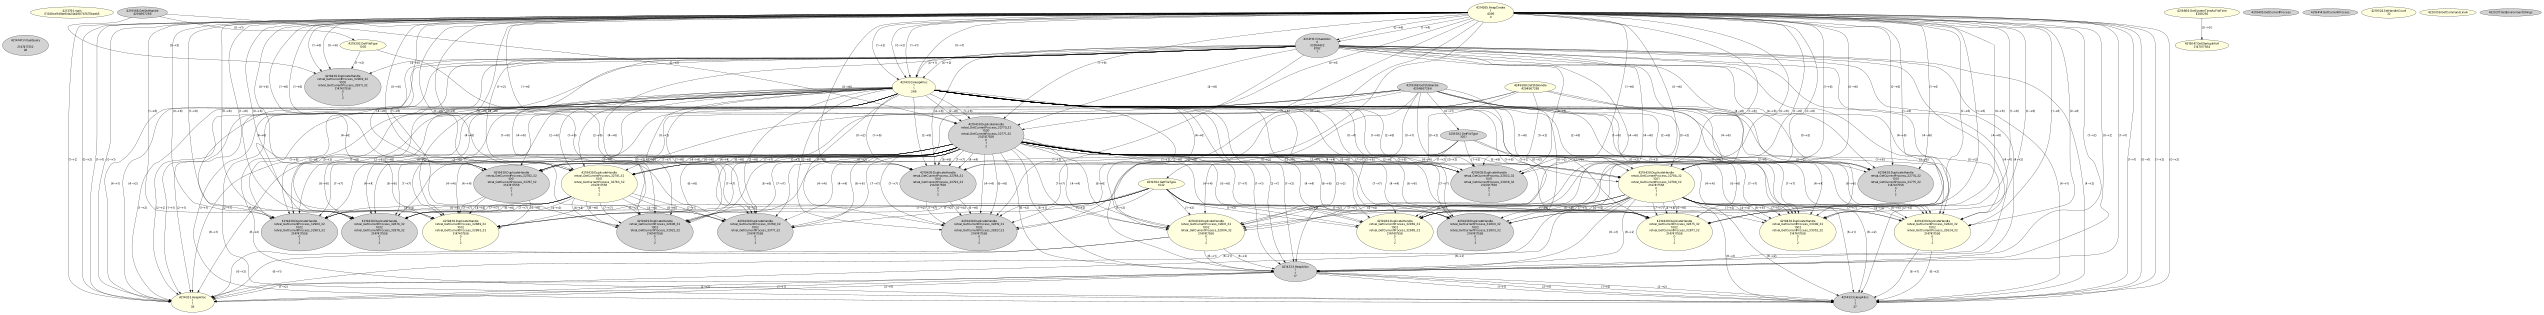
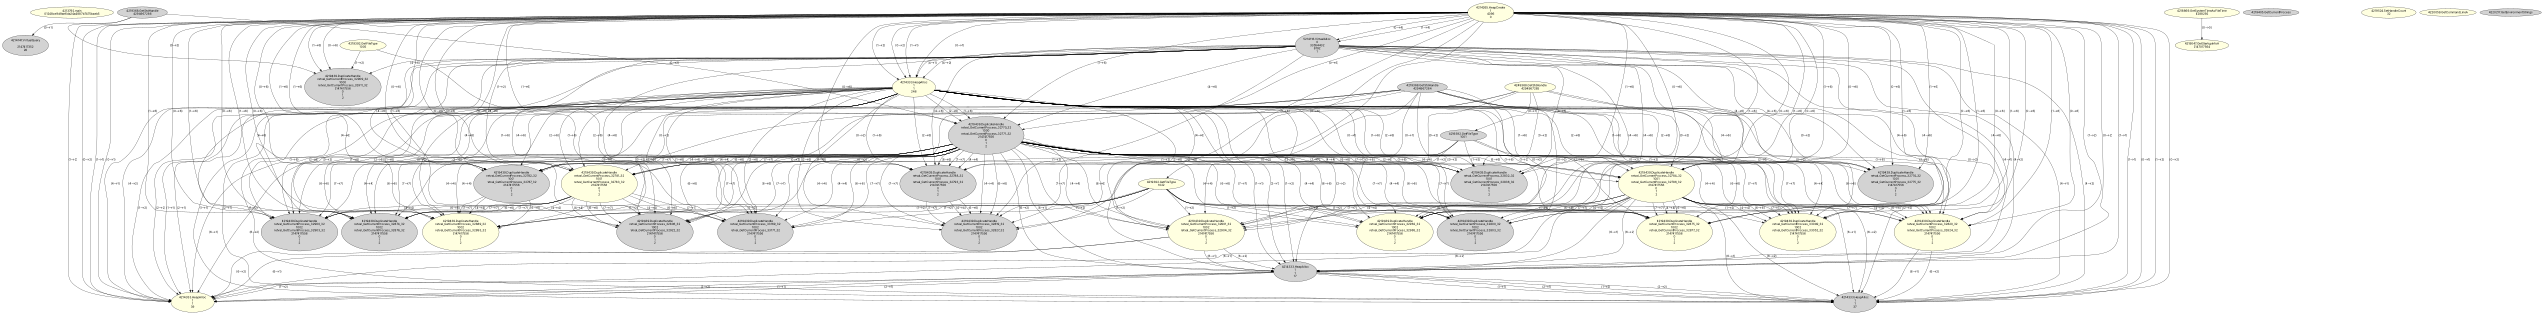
node "4219414.GetCurrentProcess": removed
edge "4219368.GetStdHandle 4294967286" -> "4219392.GetFileType 1005": now "4219368.GetStdHandle 4294967286" -> "4214147.VirtualQuery 2147417352 28"
node "4214116.VirtualAlloc 0 33554432 8192 1": label "4214116.VirtualAlloc 0 33554432 8192 1" -> "5214116.VirtualAlloc 0 33554432 8192 1"
edge "4219368.GetStdHandle 4294967284" -> "4219392.GetFileType 1001": now "4249368.GetStdHandle 4294967285" -> "4219392.GetFileType 1001"
